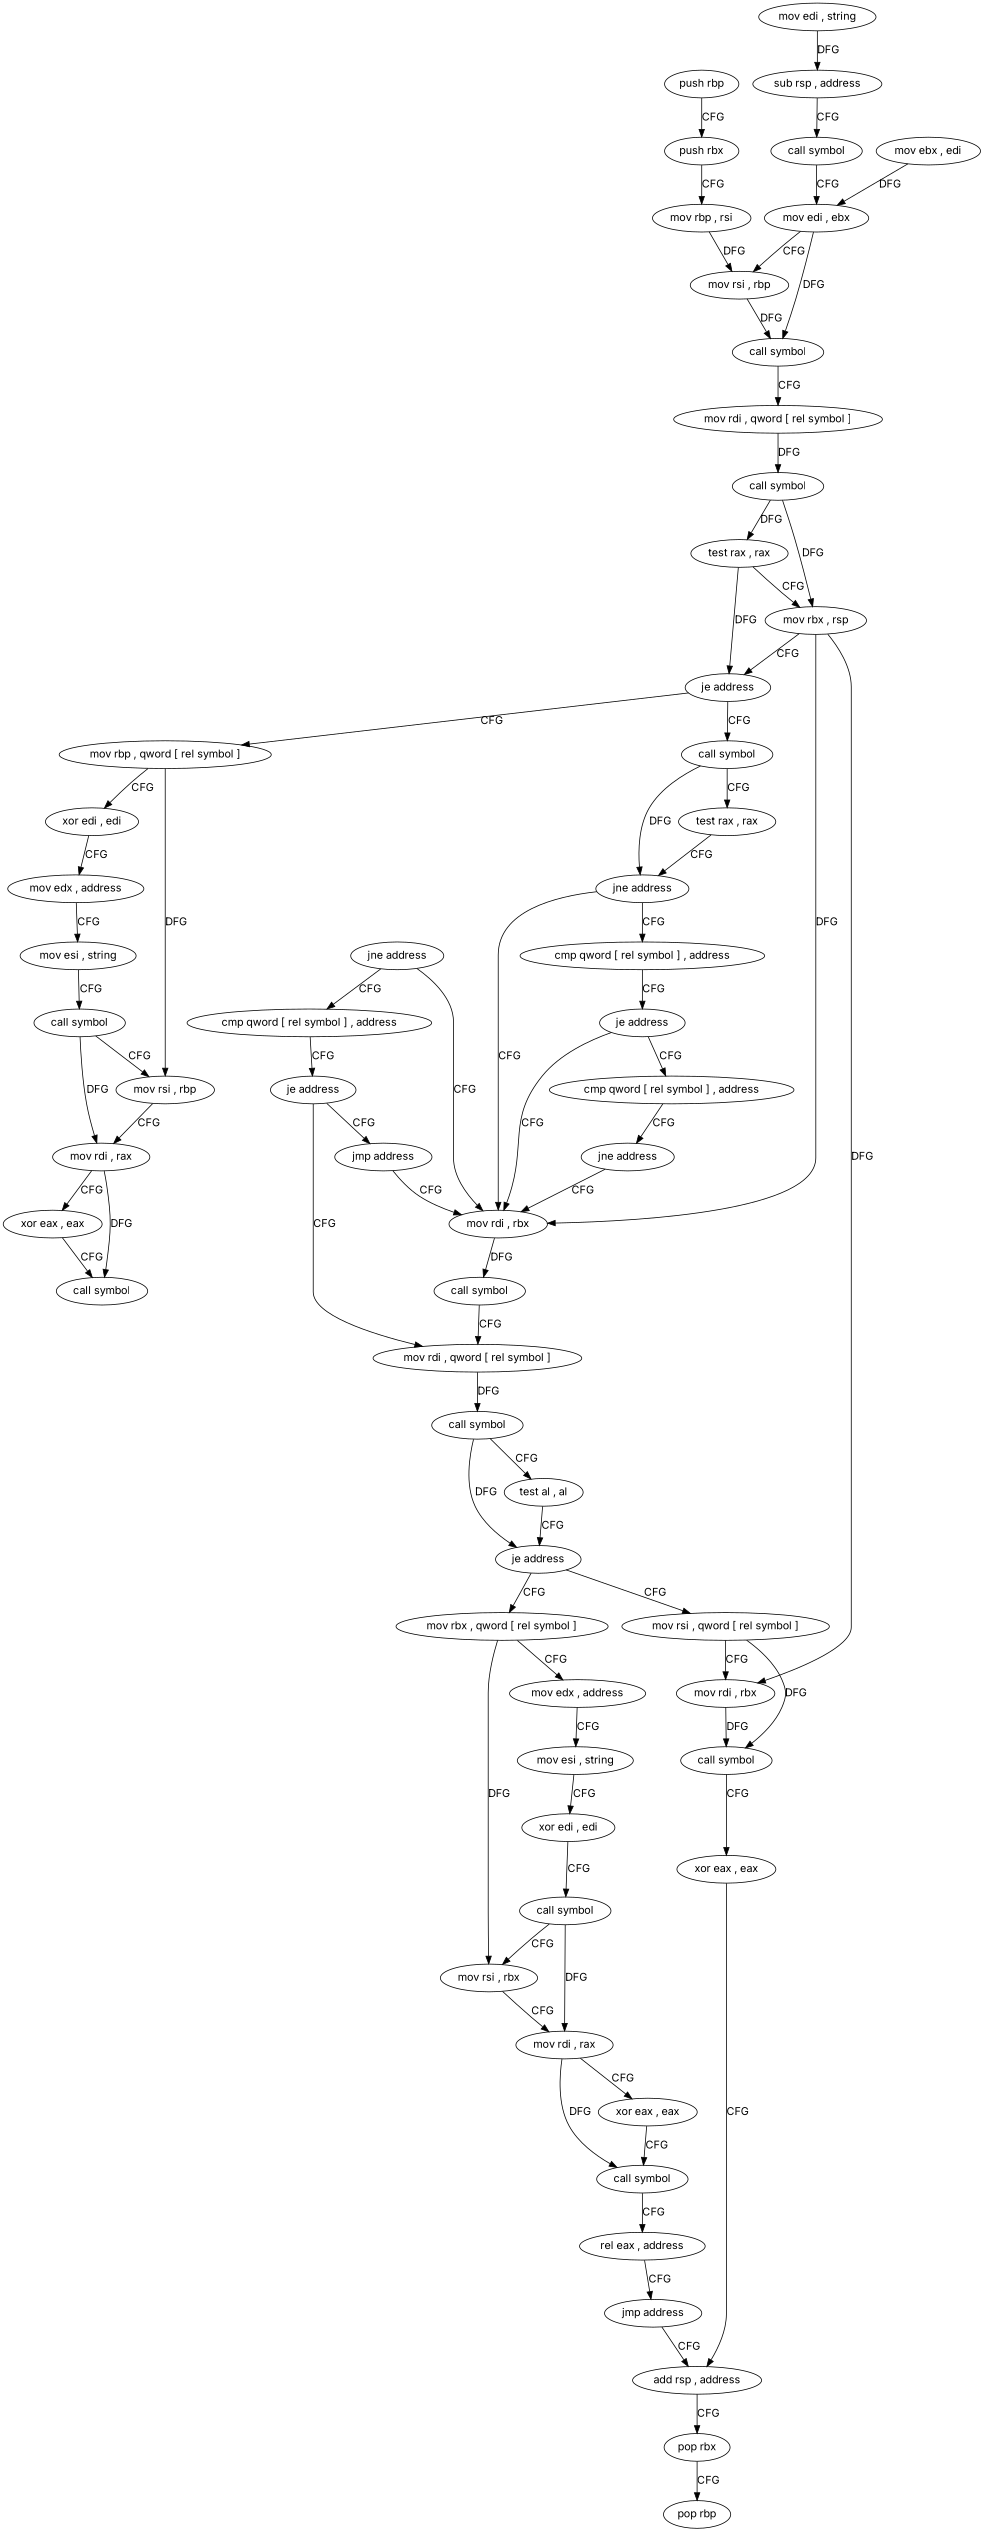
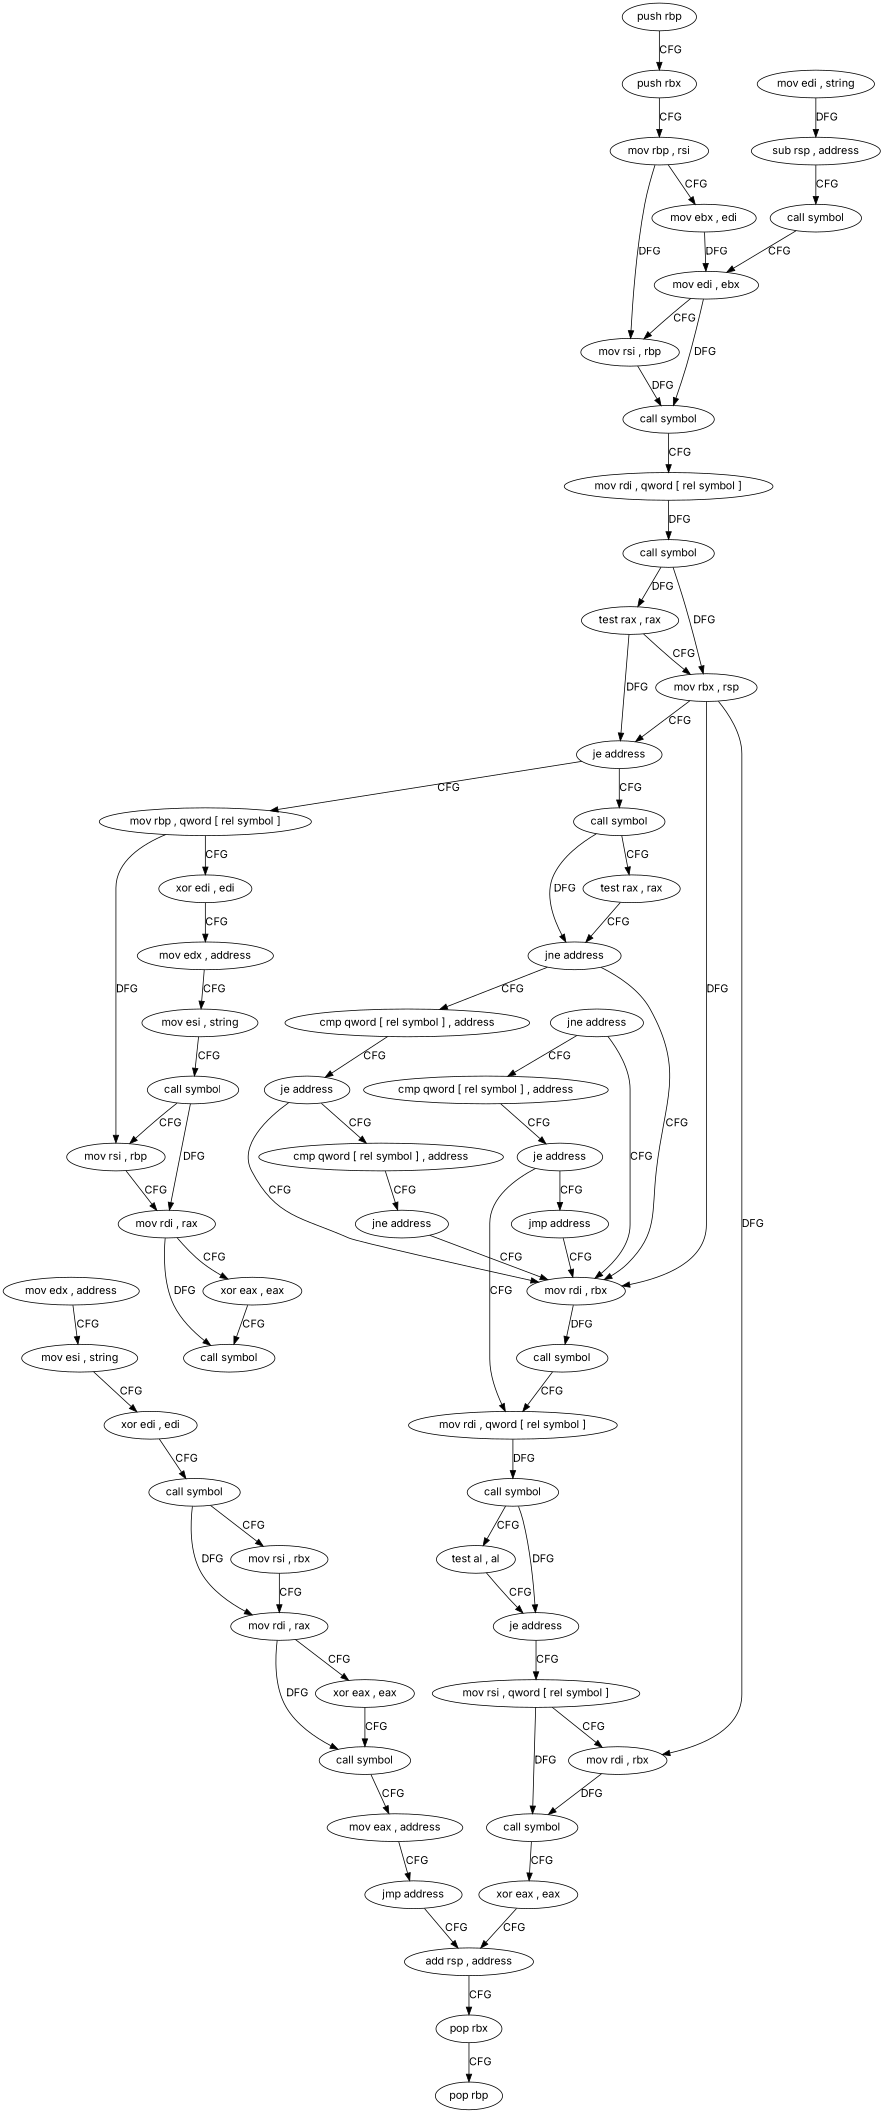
edge "mov rbp , rsi" -> "mov ebx , edi": added, label "CFG"
node "mov rbx , qword [ rel symbol ]": removed
node "rel eax , address": label "rel eax , address" -> "mov eax , address"
